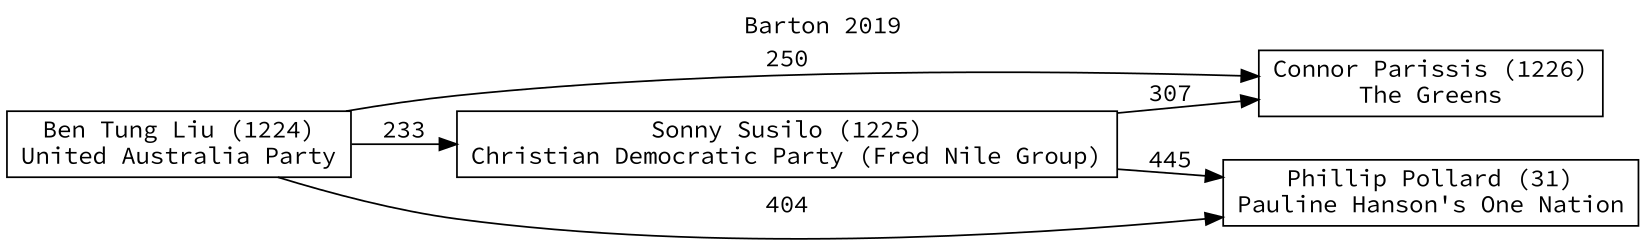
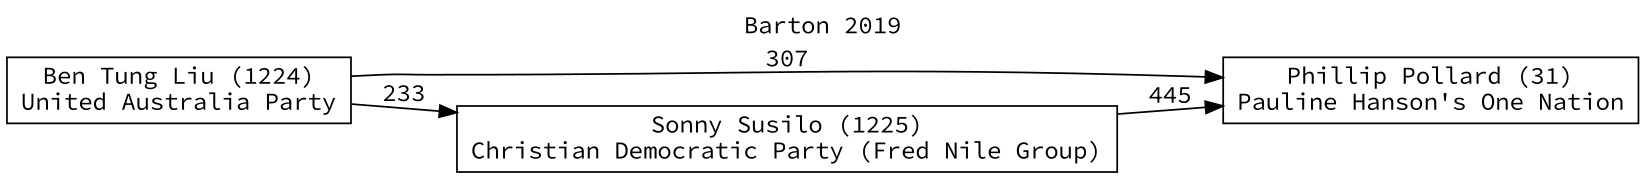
node "Connor Parissis (1226) The Greens": removed
edge "Ben Tung Liu (1224) United Australia Party" -> "Phillip Pollard (31) Pauline Hanson's One Nation": label "404" -> "307"
